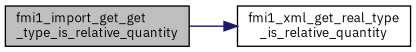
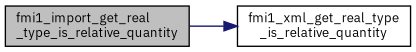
node "fmi1_import_get_get _type_is_relative_quantity": label "fmi1_import_get_get _type_is_relative_quantity" -> "fmi1_import_get_real _type_is_relative_quantity"
